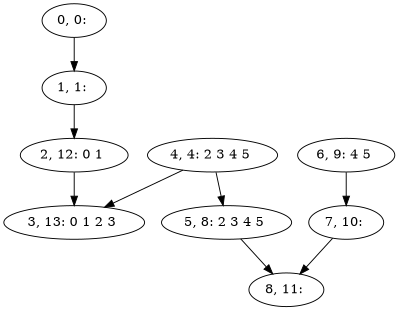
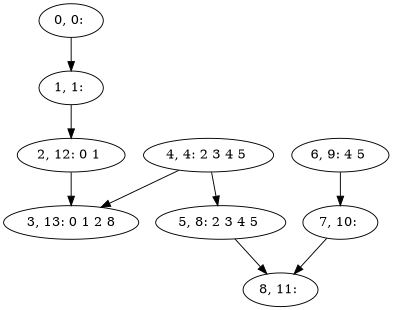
node "3, 13: 0 1 2 3": label "3, 13: 0 1 2 3" -> "3, 13: 0 1 2 8"
